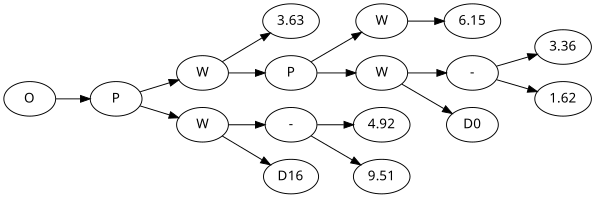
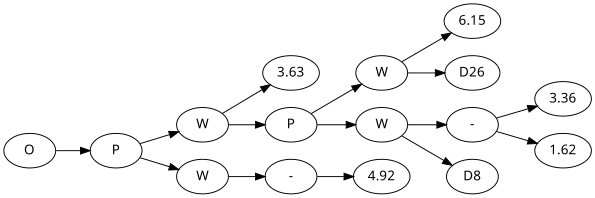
node "D26": added
node "D0": label "D0" -> "D8"
node "D16": removed
node "9.51": removed
